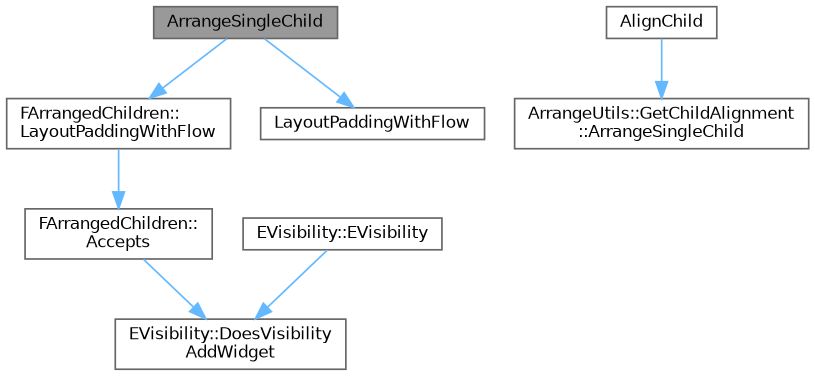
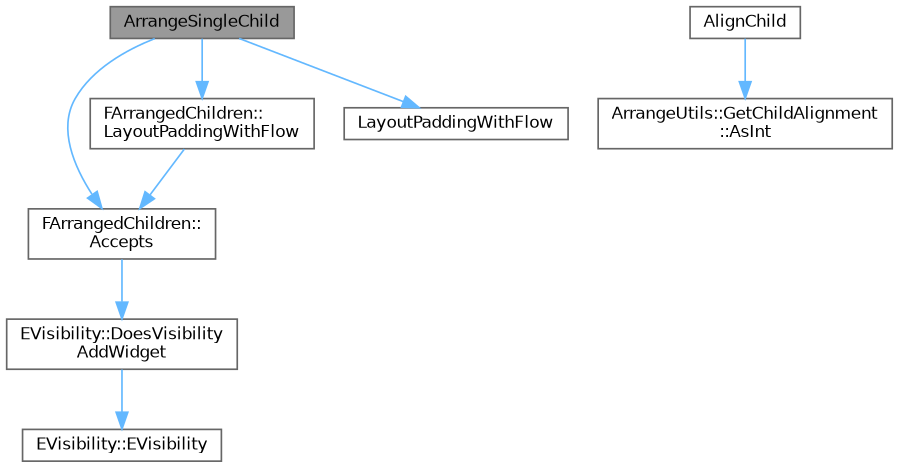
edge "ArrangeSingleChild" -> "FArrangedChildren:: Accepts": added
node "ArrangeUtils::GetChildAlignment ::ArrangeSingleChild": label "ArrangeUtils::GetChildAlignment ::ArrangeSingleChild" -> "ArrangeUtils::GetChildAlignment ::AsInt"
edge "EVisibility::EVisibility" -> "EVisibility::DoesVisibility AddWidget": reversed
